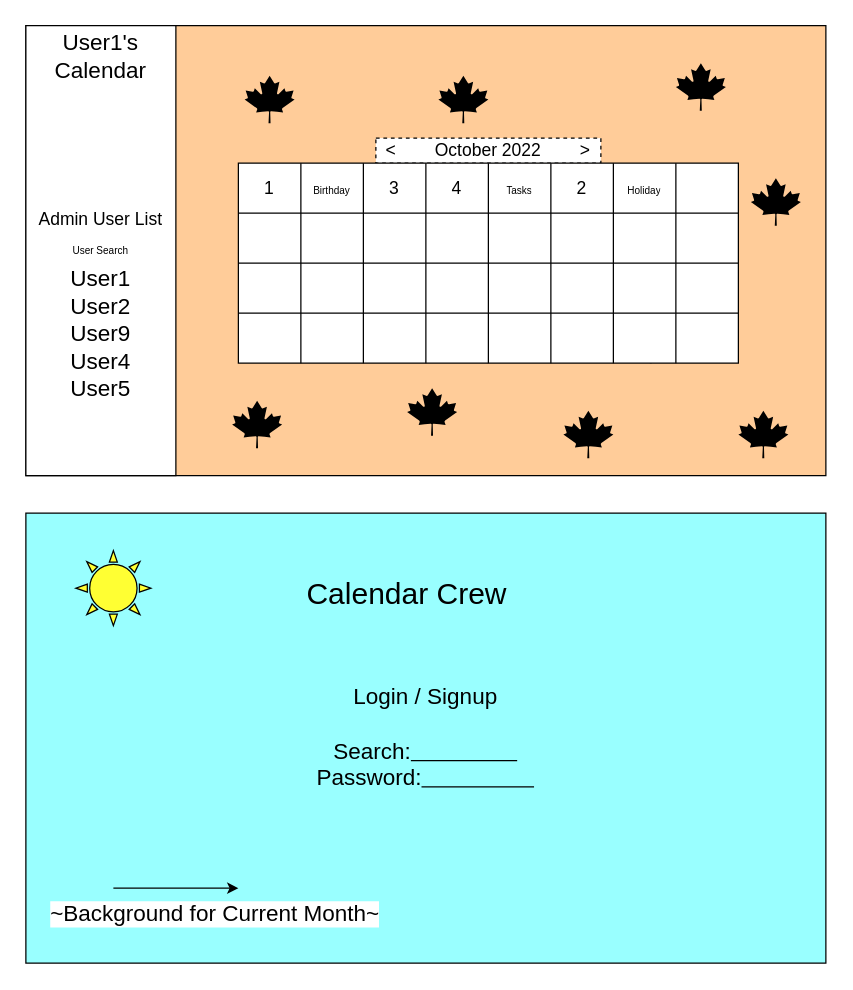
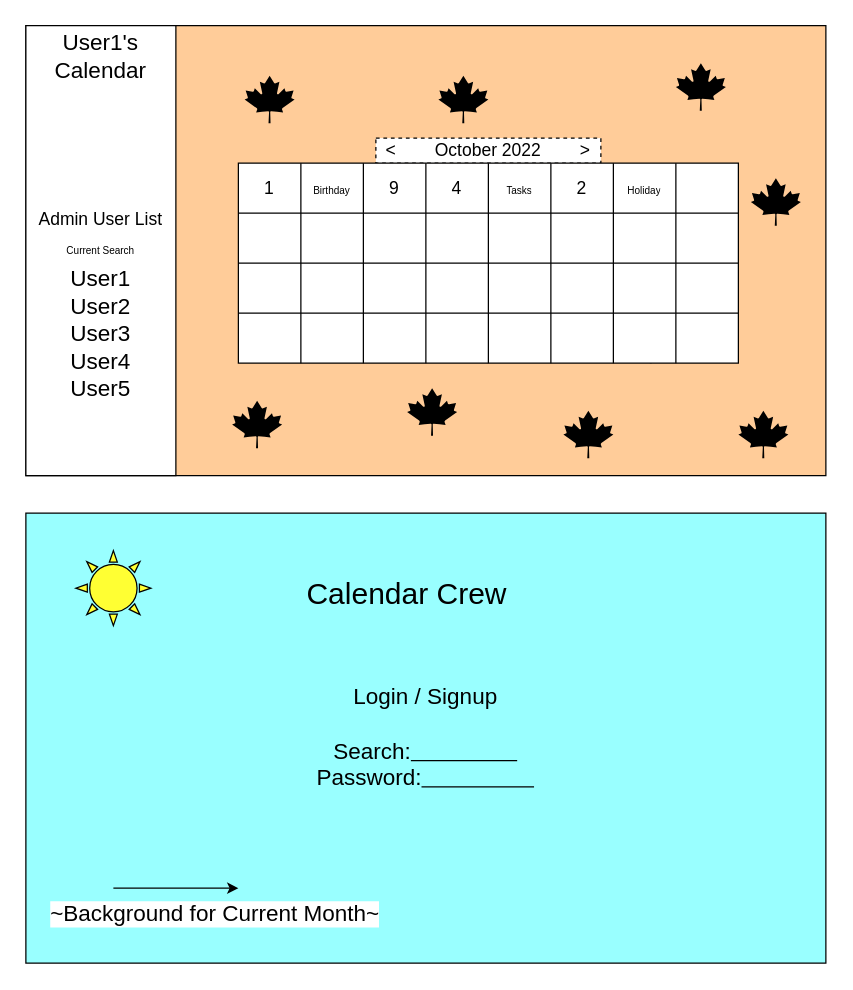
node "3": label "3" -> "9"
node "User Search": label "User Search" -> "Current Search"
node "User1 User2 User9 User4 User5": label "User1 User2 User9 User4 User5" -> "User1 User2 User3 User4 User5"
